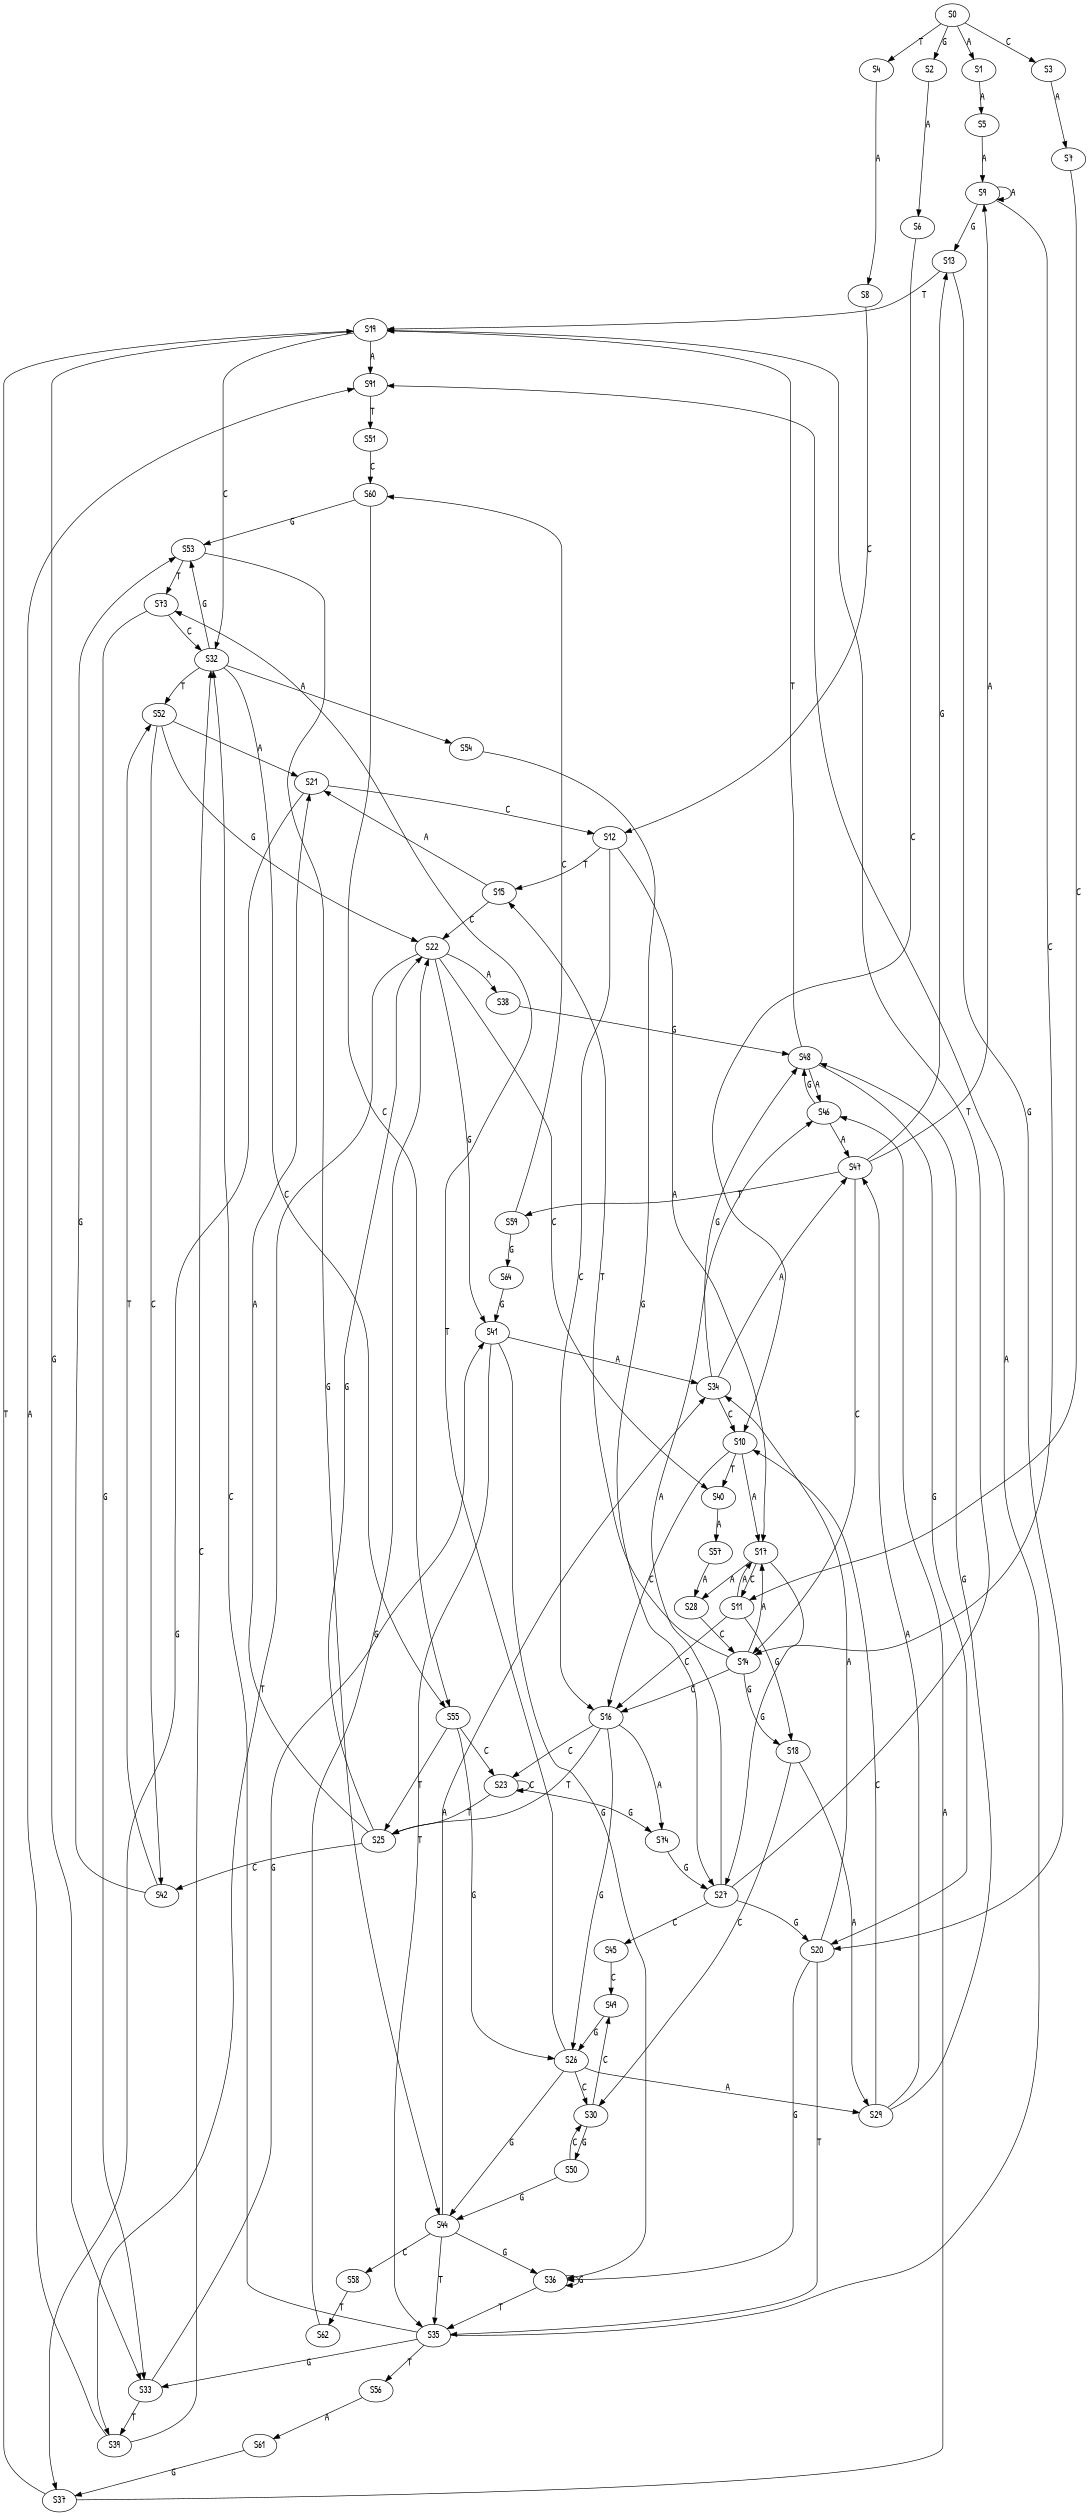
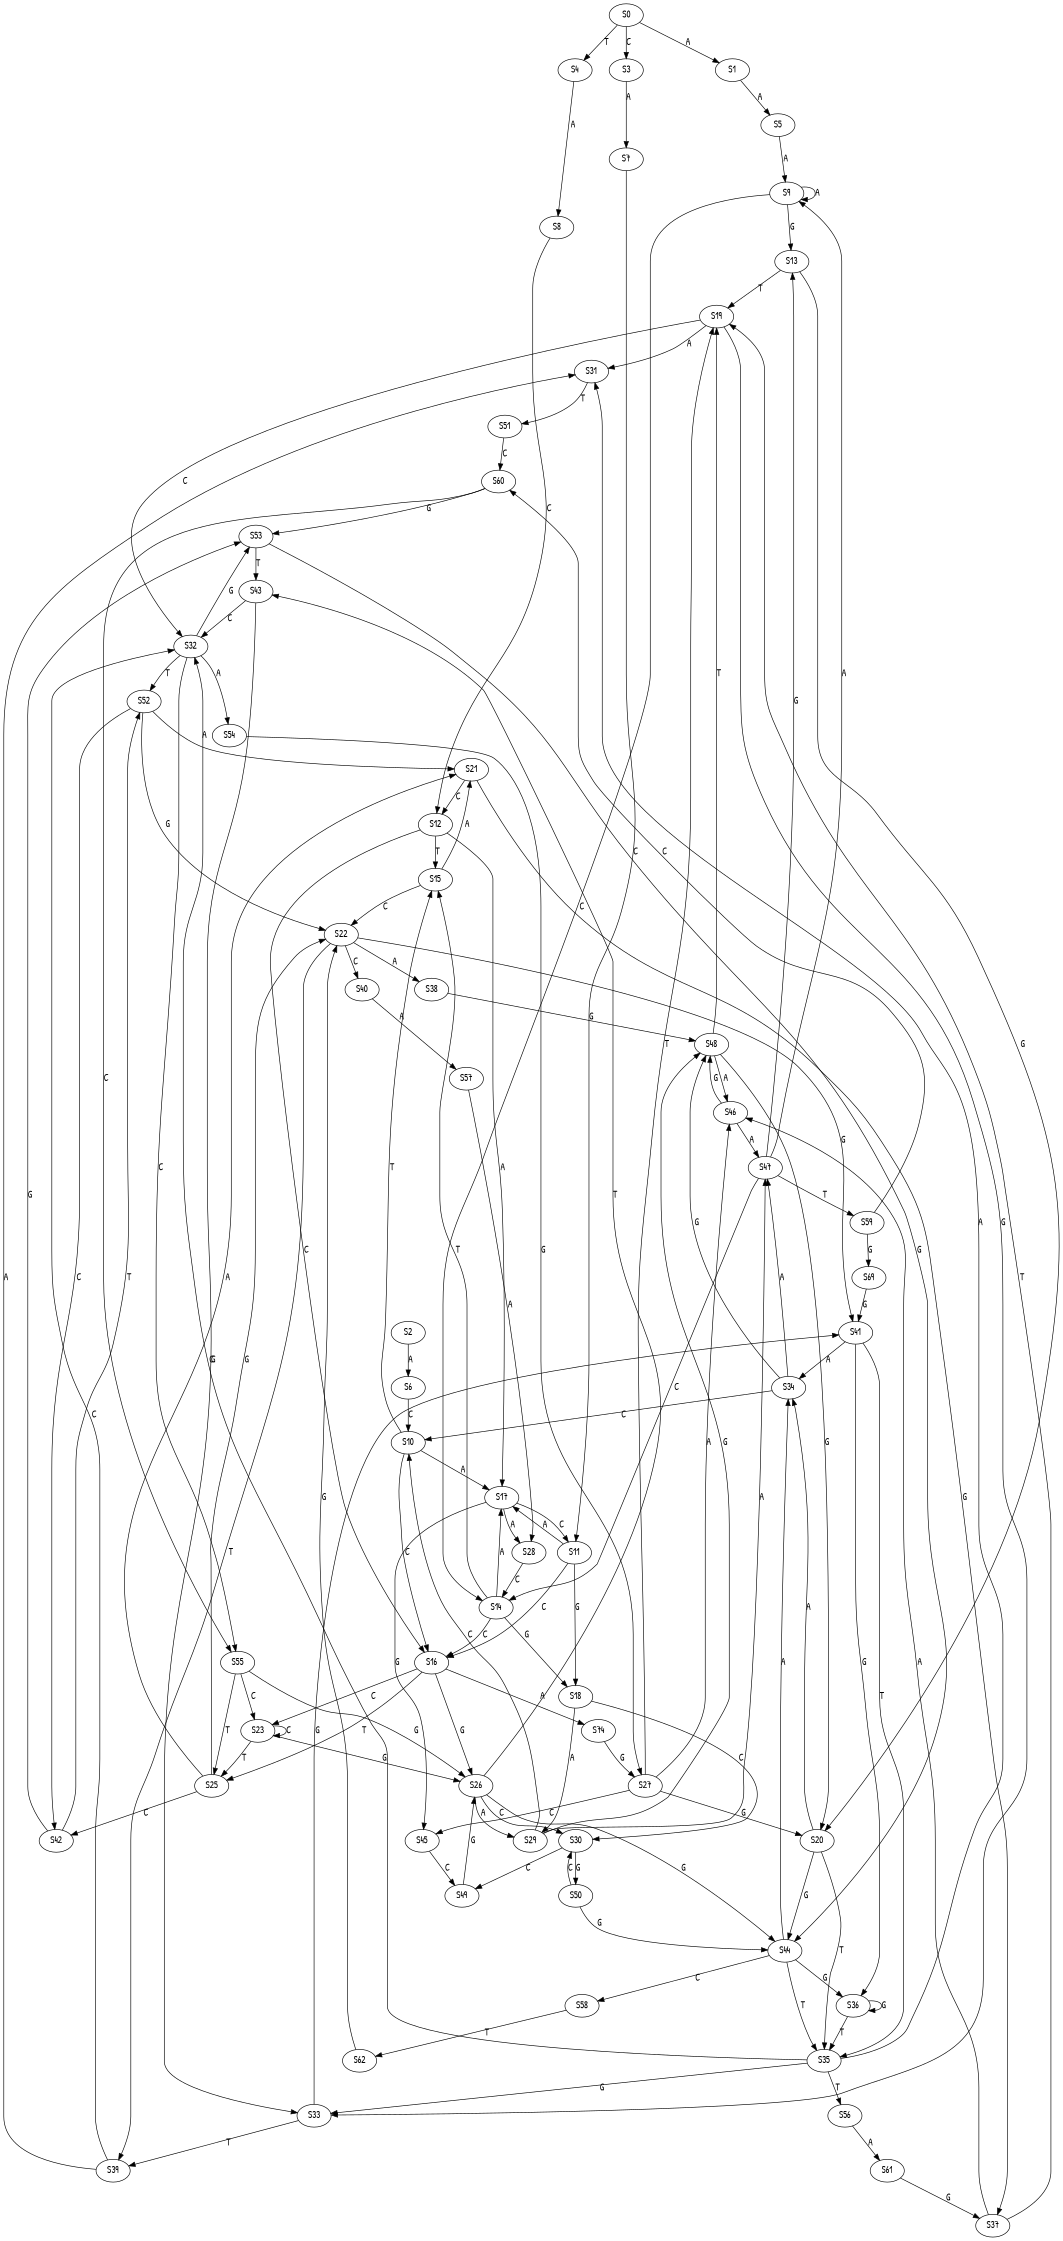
edge "S0" -> "S2": removed, label "G"
node "S91": label "S91" -> "S31"
node "S73": label "S73" -> "S43"
node "S64": label "S64" -> "S69"
edge "S10" -> "S40": now "S10" -> "S15"
edge "S17" -> "S27": now "S17" -> "S45"
edge "S23" -> "S74": now "S23" -> "S26"
edge "S20" -> "S36": now "S20" -> "S44"
